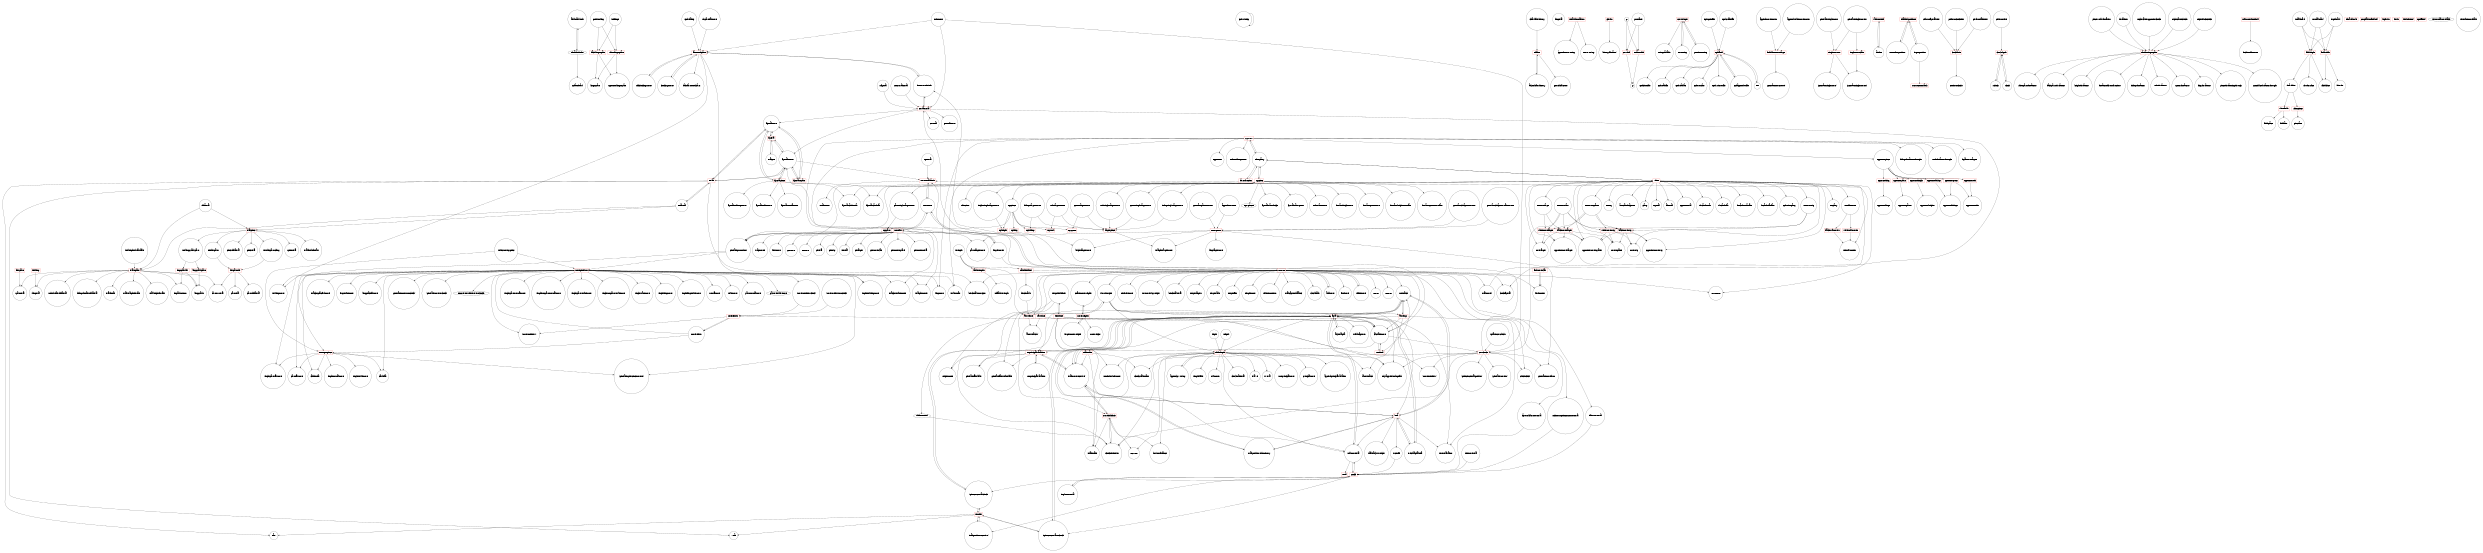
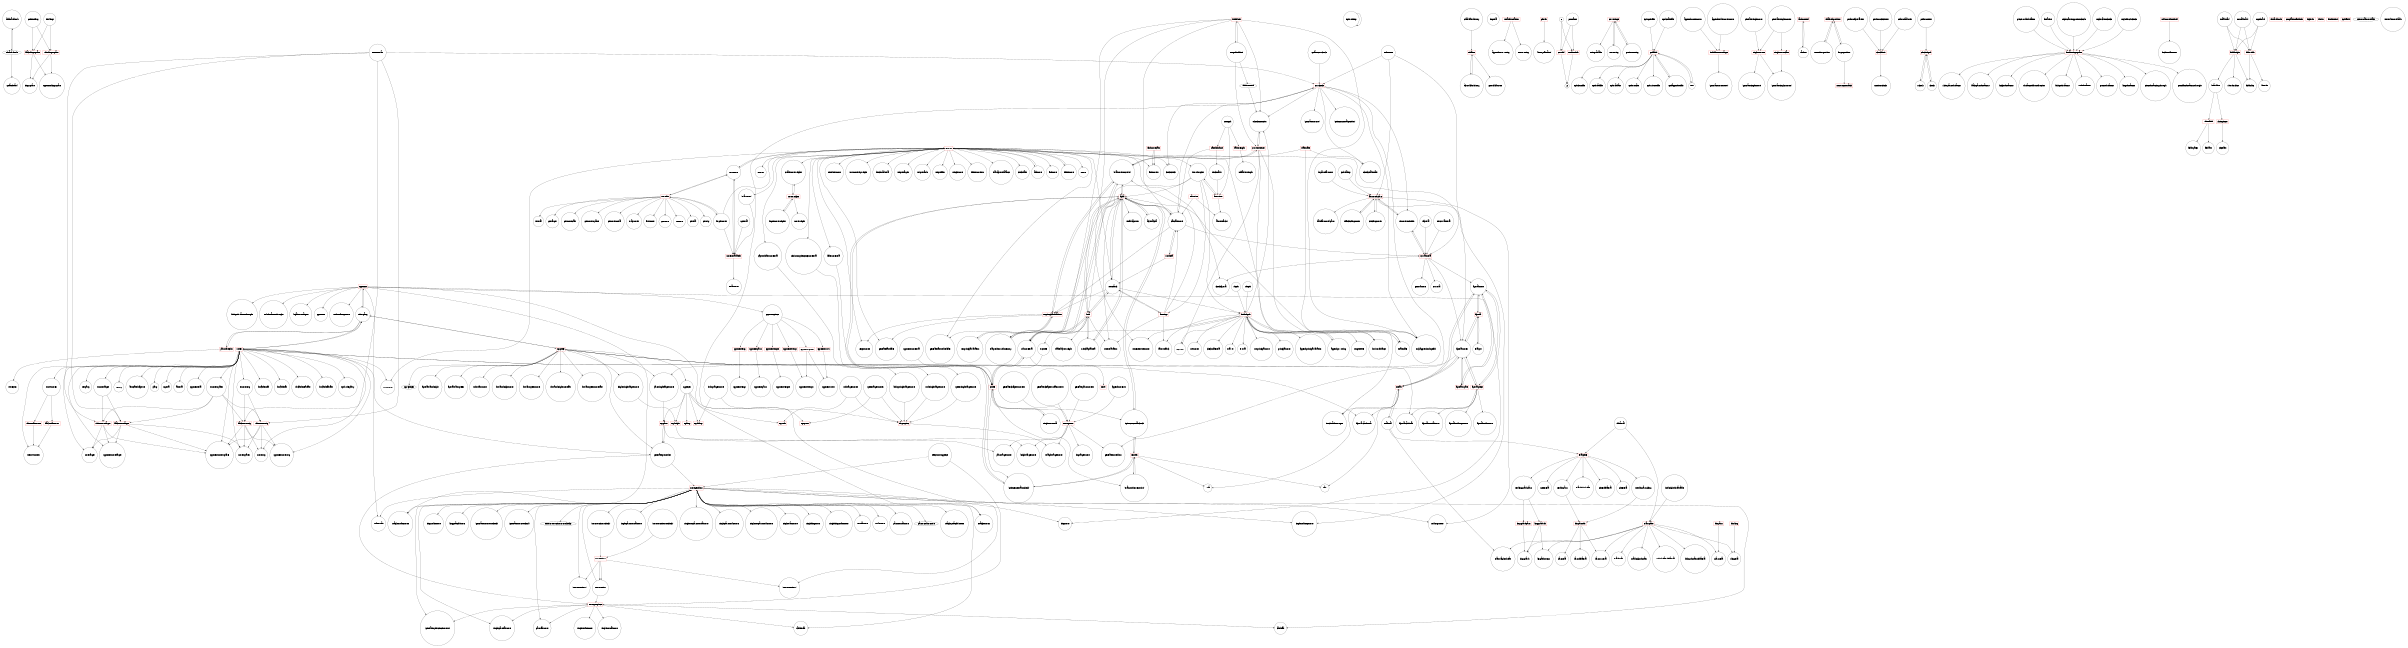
edge "fly-eval-moves" -> "moves-evaluated?": now "fly-eval-moves" -> "pawn-single-target-move"
edge "total-eval" -> "eval-square": now "total-eval" -> "eval-straight-threats"
node "best-move-eval": label "best-move-eval" -> "opponent-move-eval"
